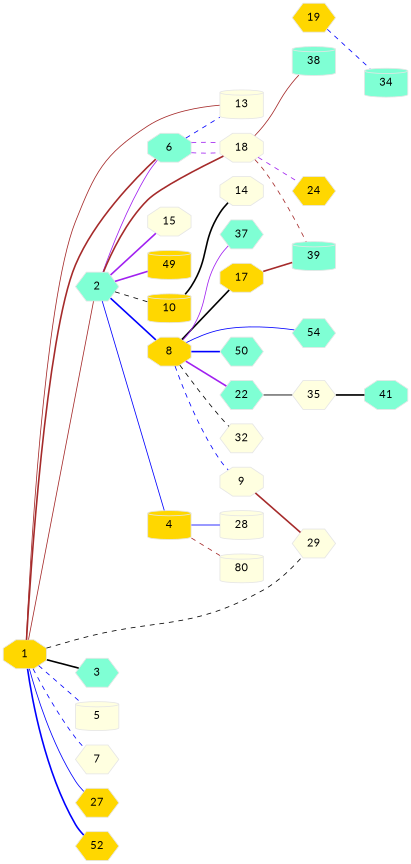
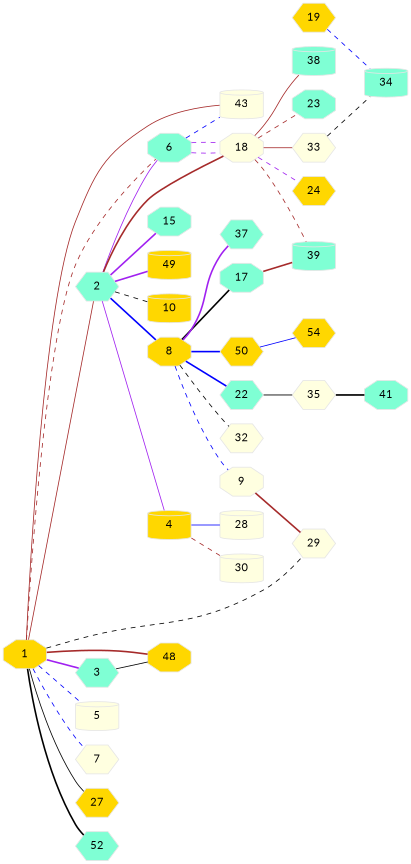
node "13": label "13" -> "43"
node "23": added
node "33": added
node "14": removed
node "15": fillcolor lightyellow -> aquamarine
node "17": fillcolor gold -> aquamarine
edge "37" -- "8": style solid -> bold
edge "54" -- "8": now "54" -- "50"
node "54": fillcolor aquamarine -> gold
node "50": fillcolor aquamarine -> gold
edge "6" -- "1": style bold -> dashed
edge "8" -- "22": color purple -> blue
edge "2" -- "4": color blue -> purple
node "80": label "80" -> "30"
node "48": added
edge "1" -- "3": color black -> purple
edge "1" -- "27": color blue -> black
edge "1" -- "52": color blue -> black
node "52": fillcolor gold -> aquamarine
